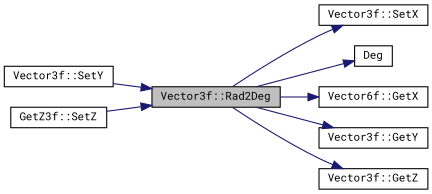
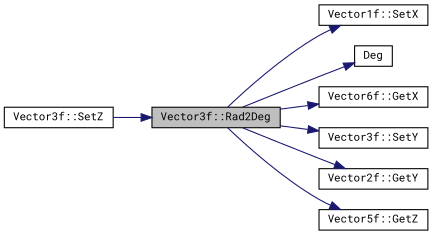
node "Vector3f::SetX": label "Vector3f::SetX" -> "Vector1f::SetX"
edge "Vector3f::SetY" -> "Vector3f::Rad2Deg": reversed
node "GetZ3f::SetZ": label "GetZ3f::SetZ" -> "Vector3f::SetZ"
node "Vector3f::GetY": label "Vector3f::GetY" -> "Vector2f::GetY"
node "Vector3f::GetZ": label "Vector3f::GetZ" -> "Vector5f::GetZ"
